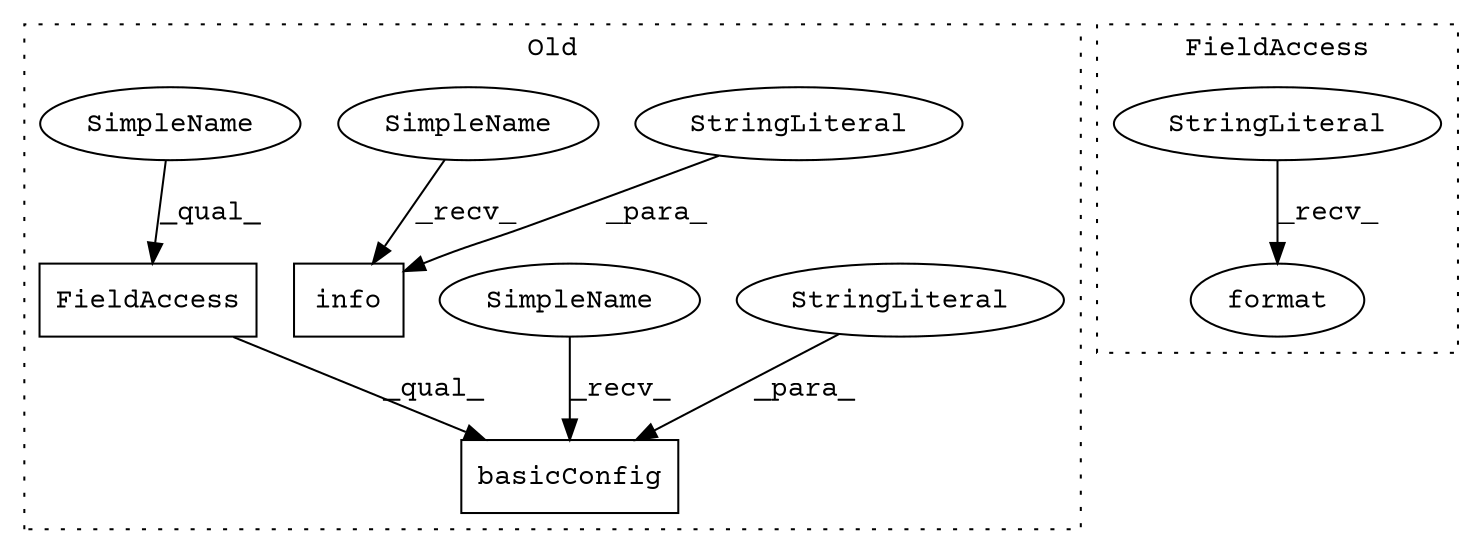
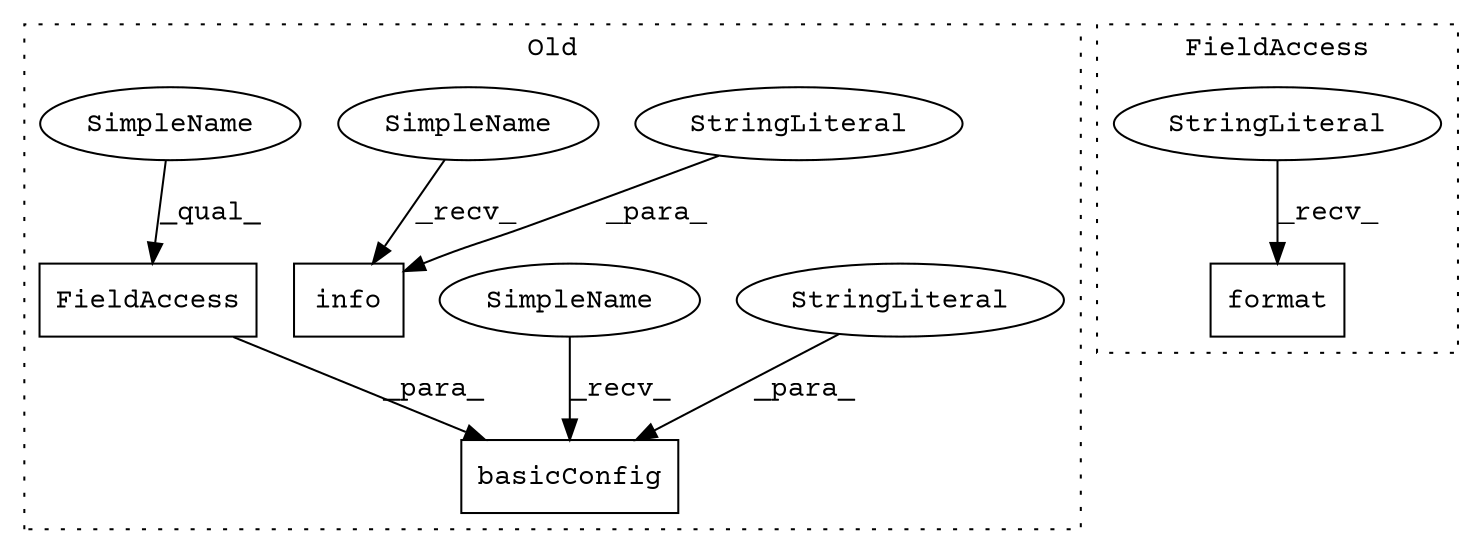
node "format": shape ellipse -> box
edge "FieldAccess" -> "basicConfig": label "_qual_" -> "_para_"
